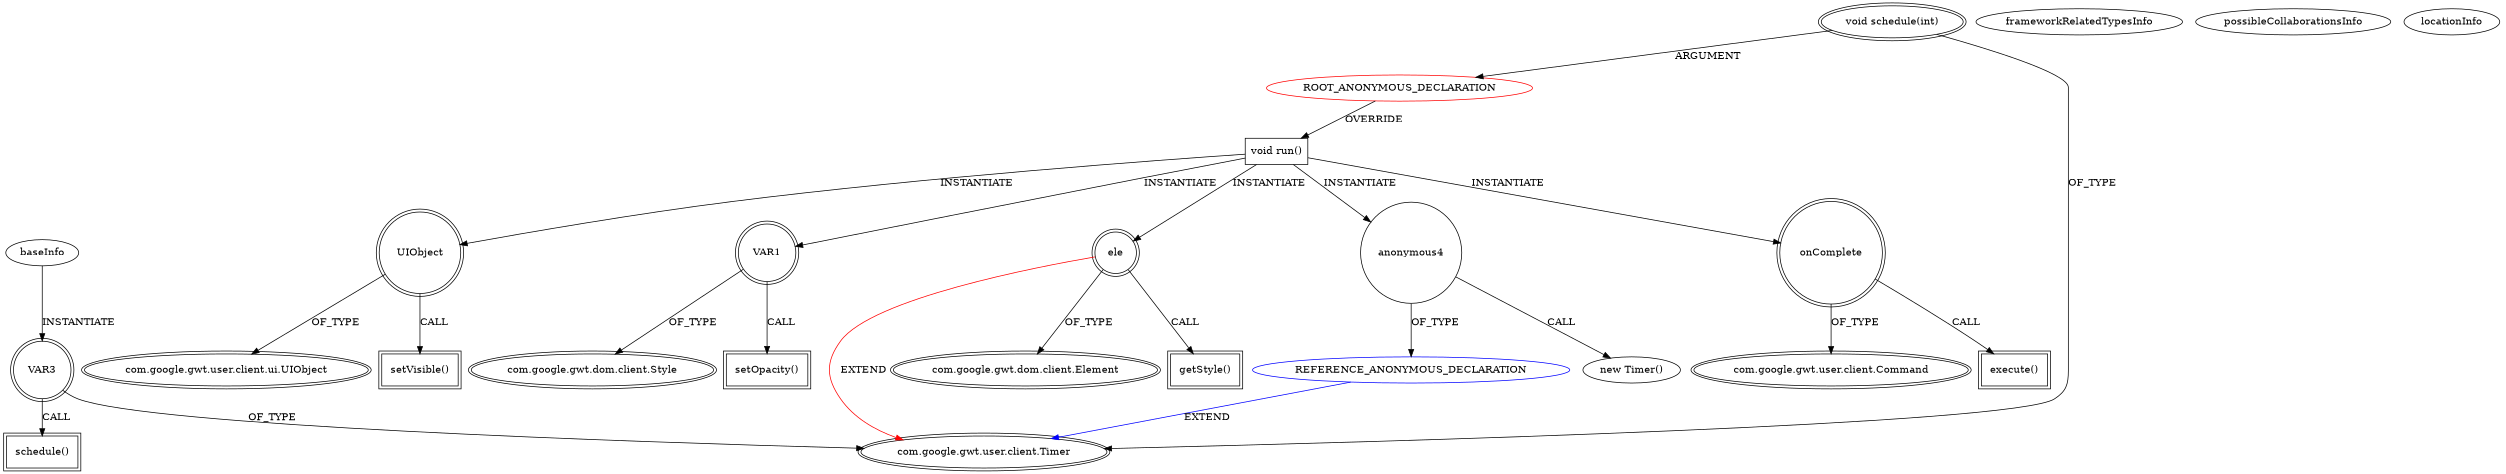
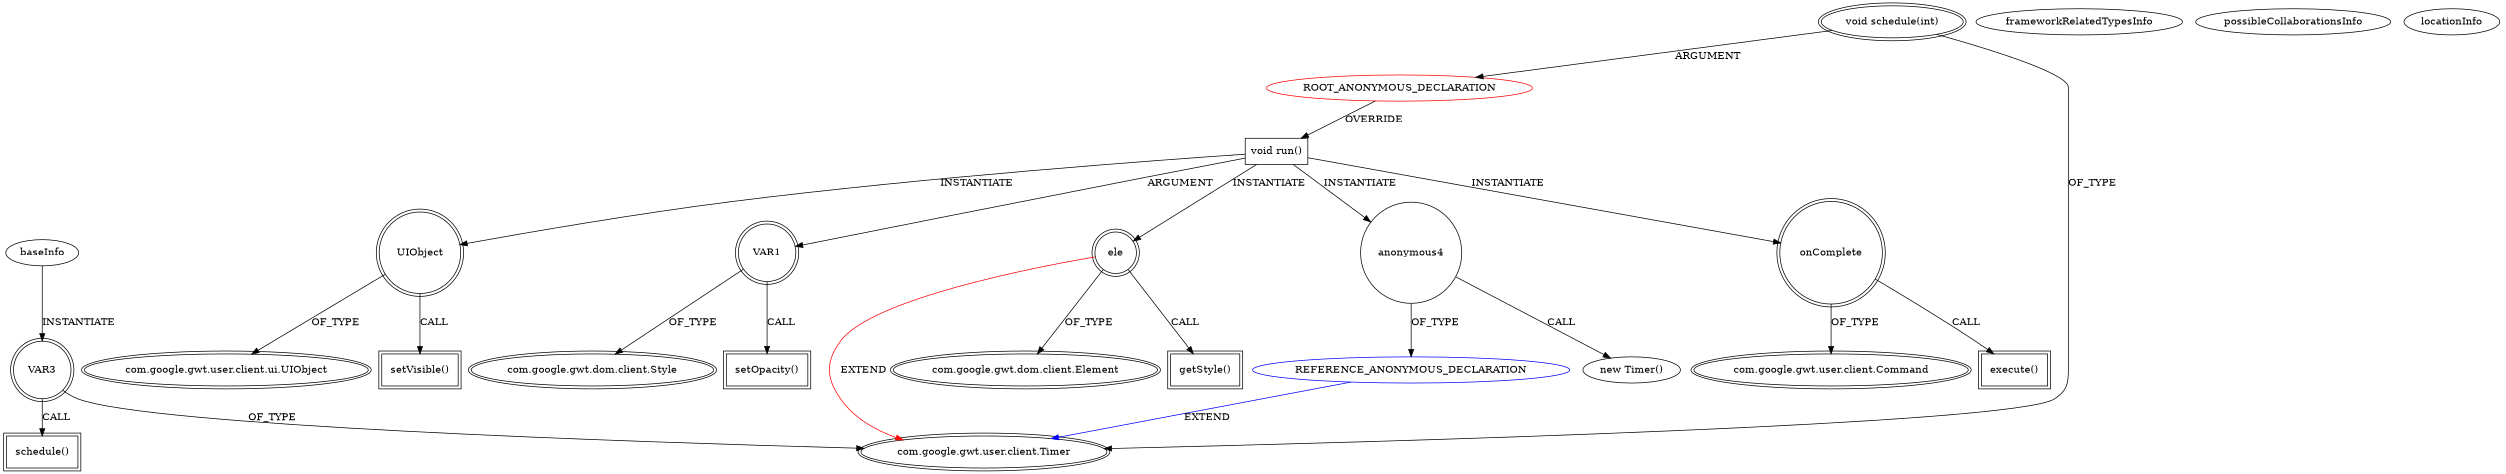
edge "void run()" -> "VAR1": label "INSTANTIATE" -> "ARGUMENT"
